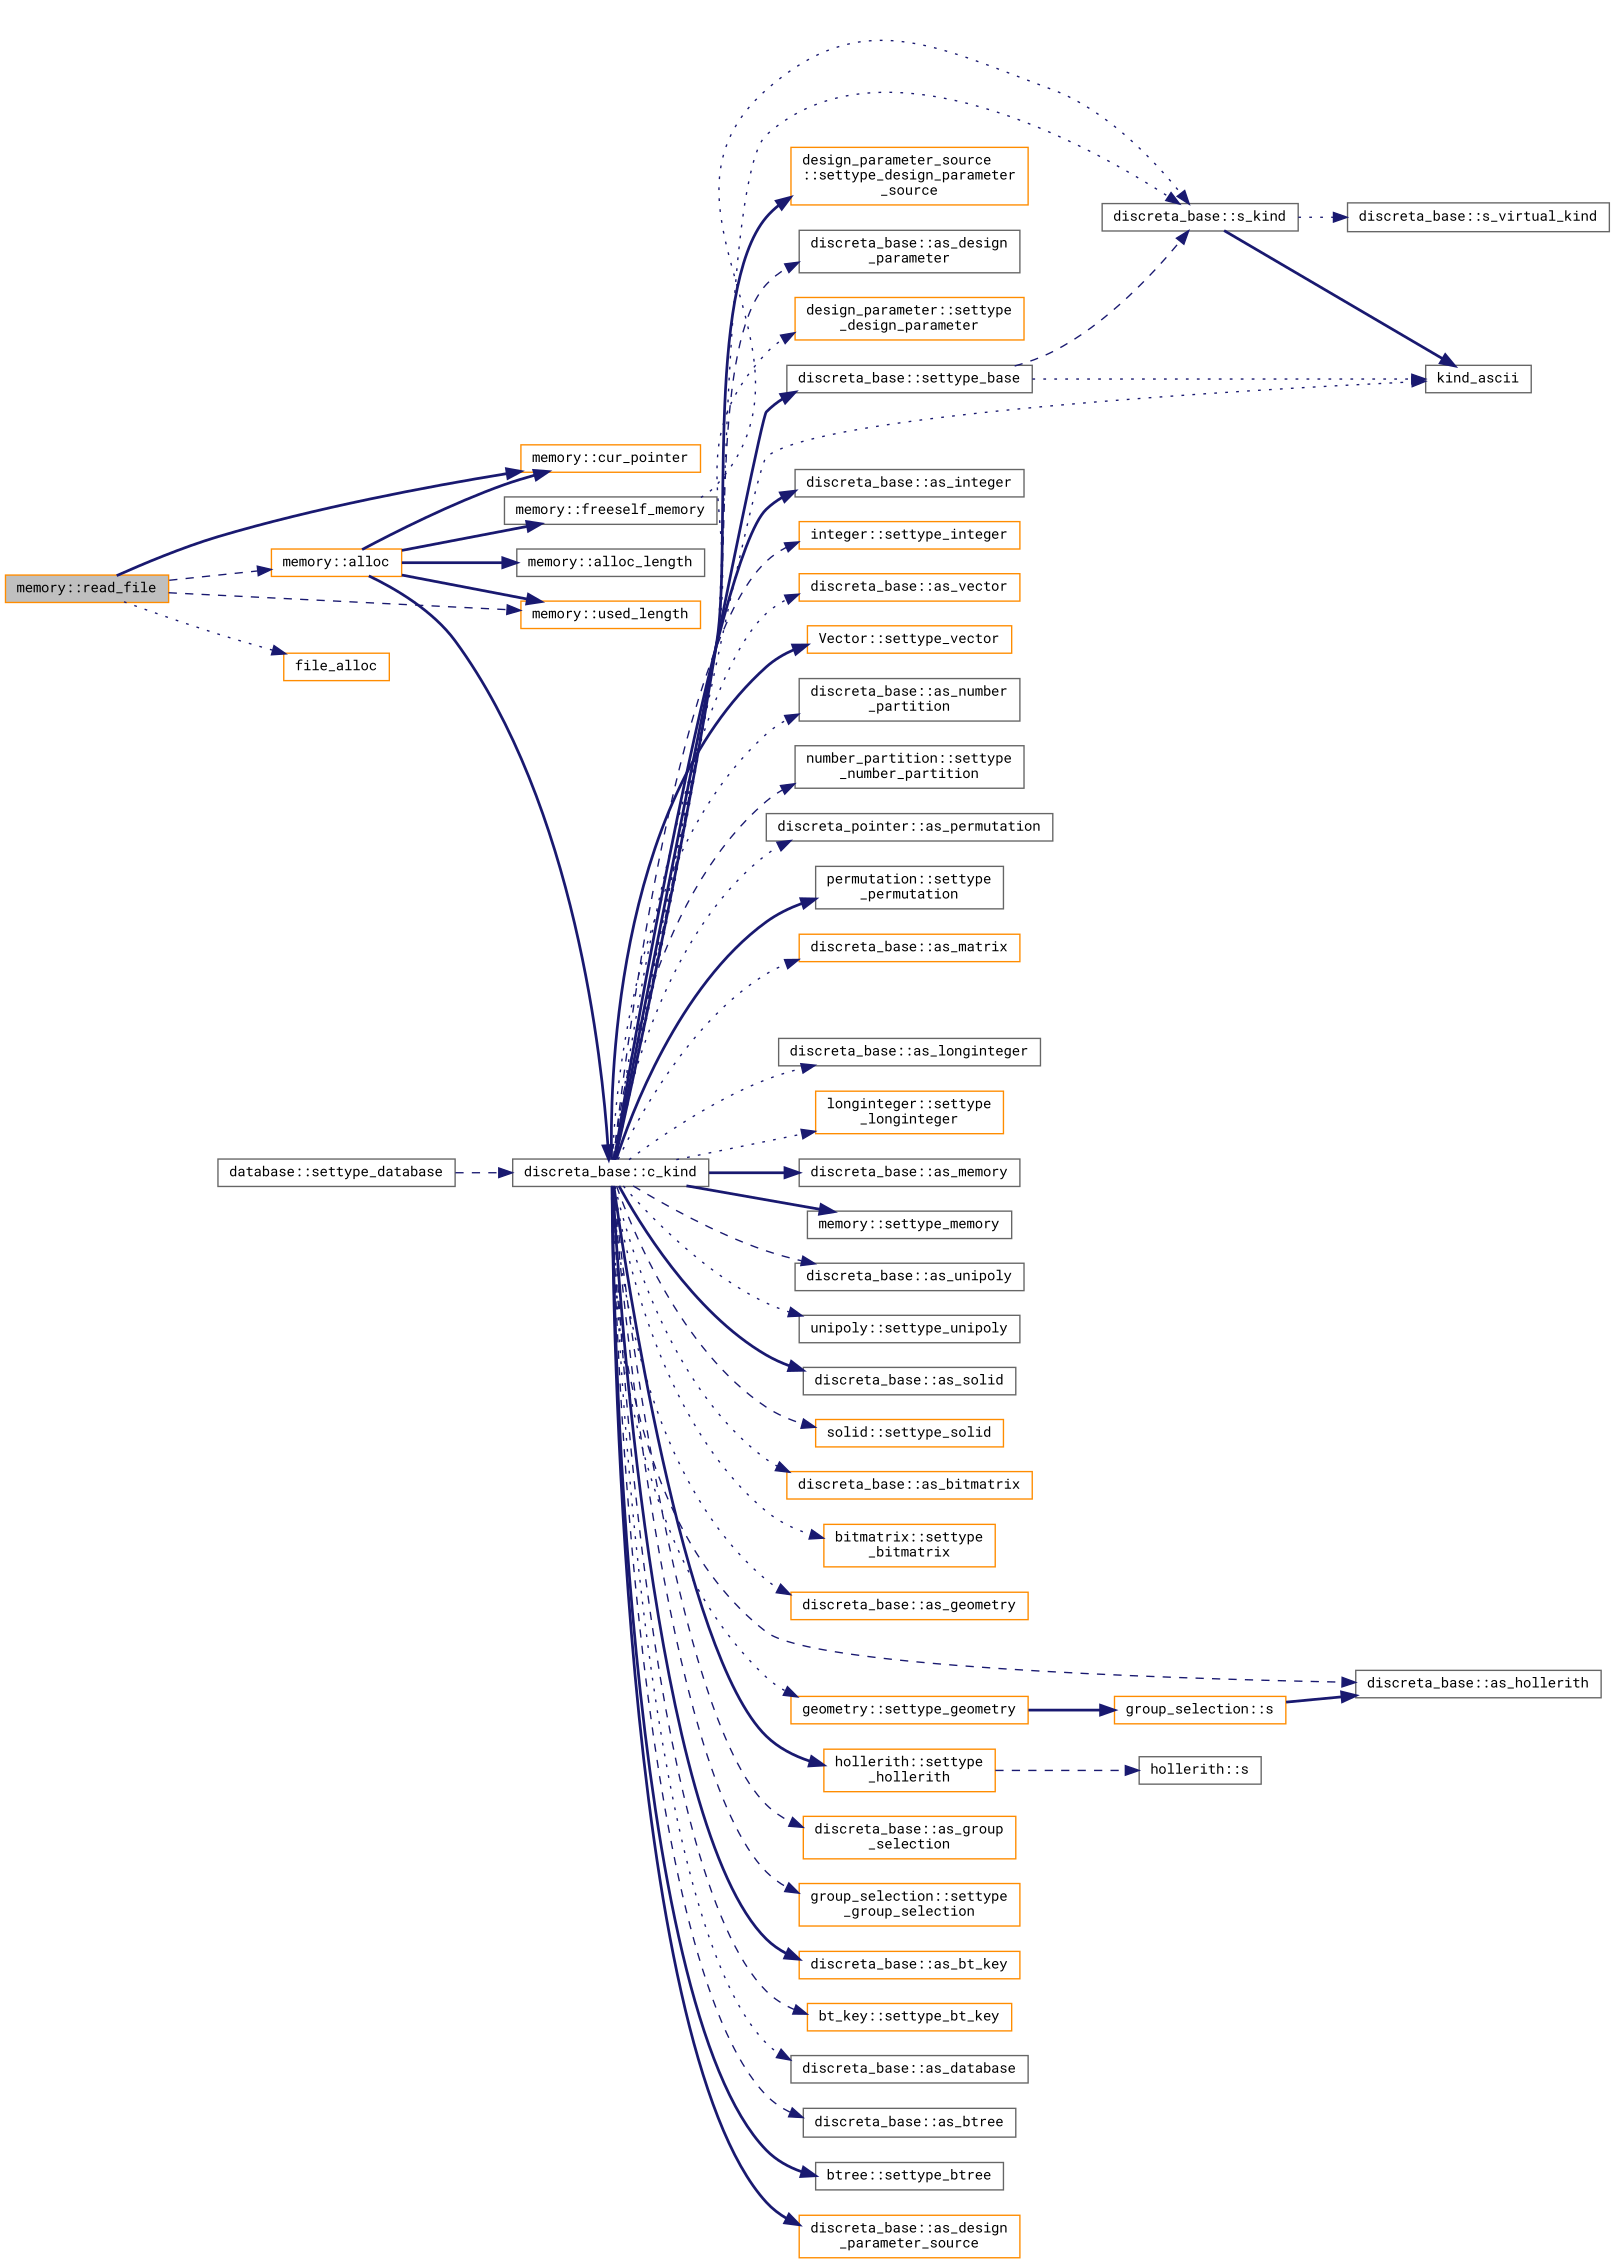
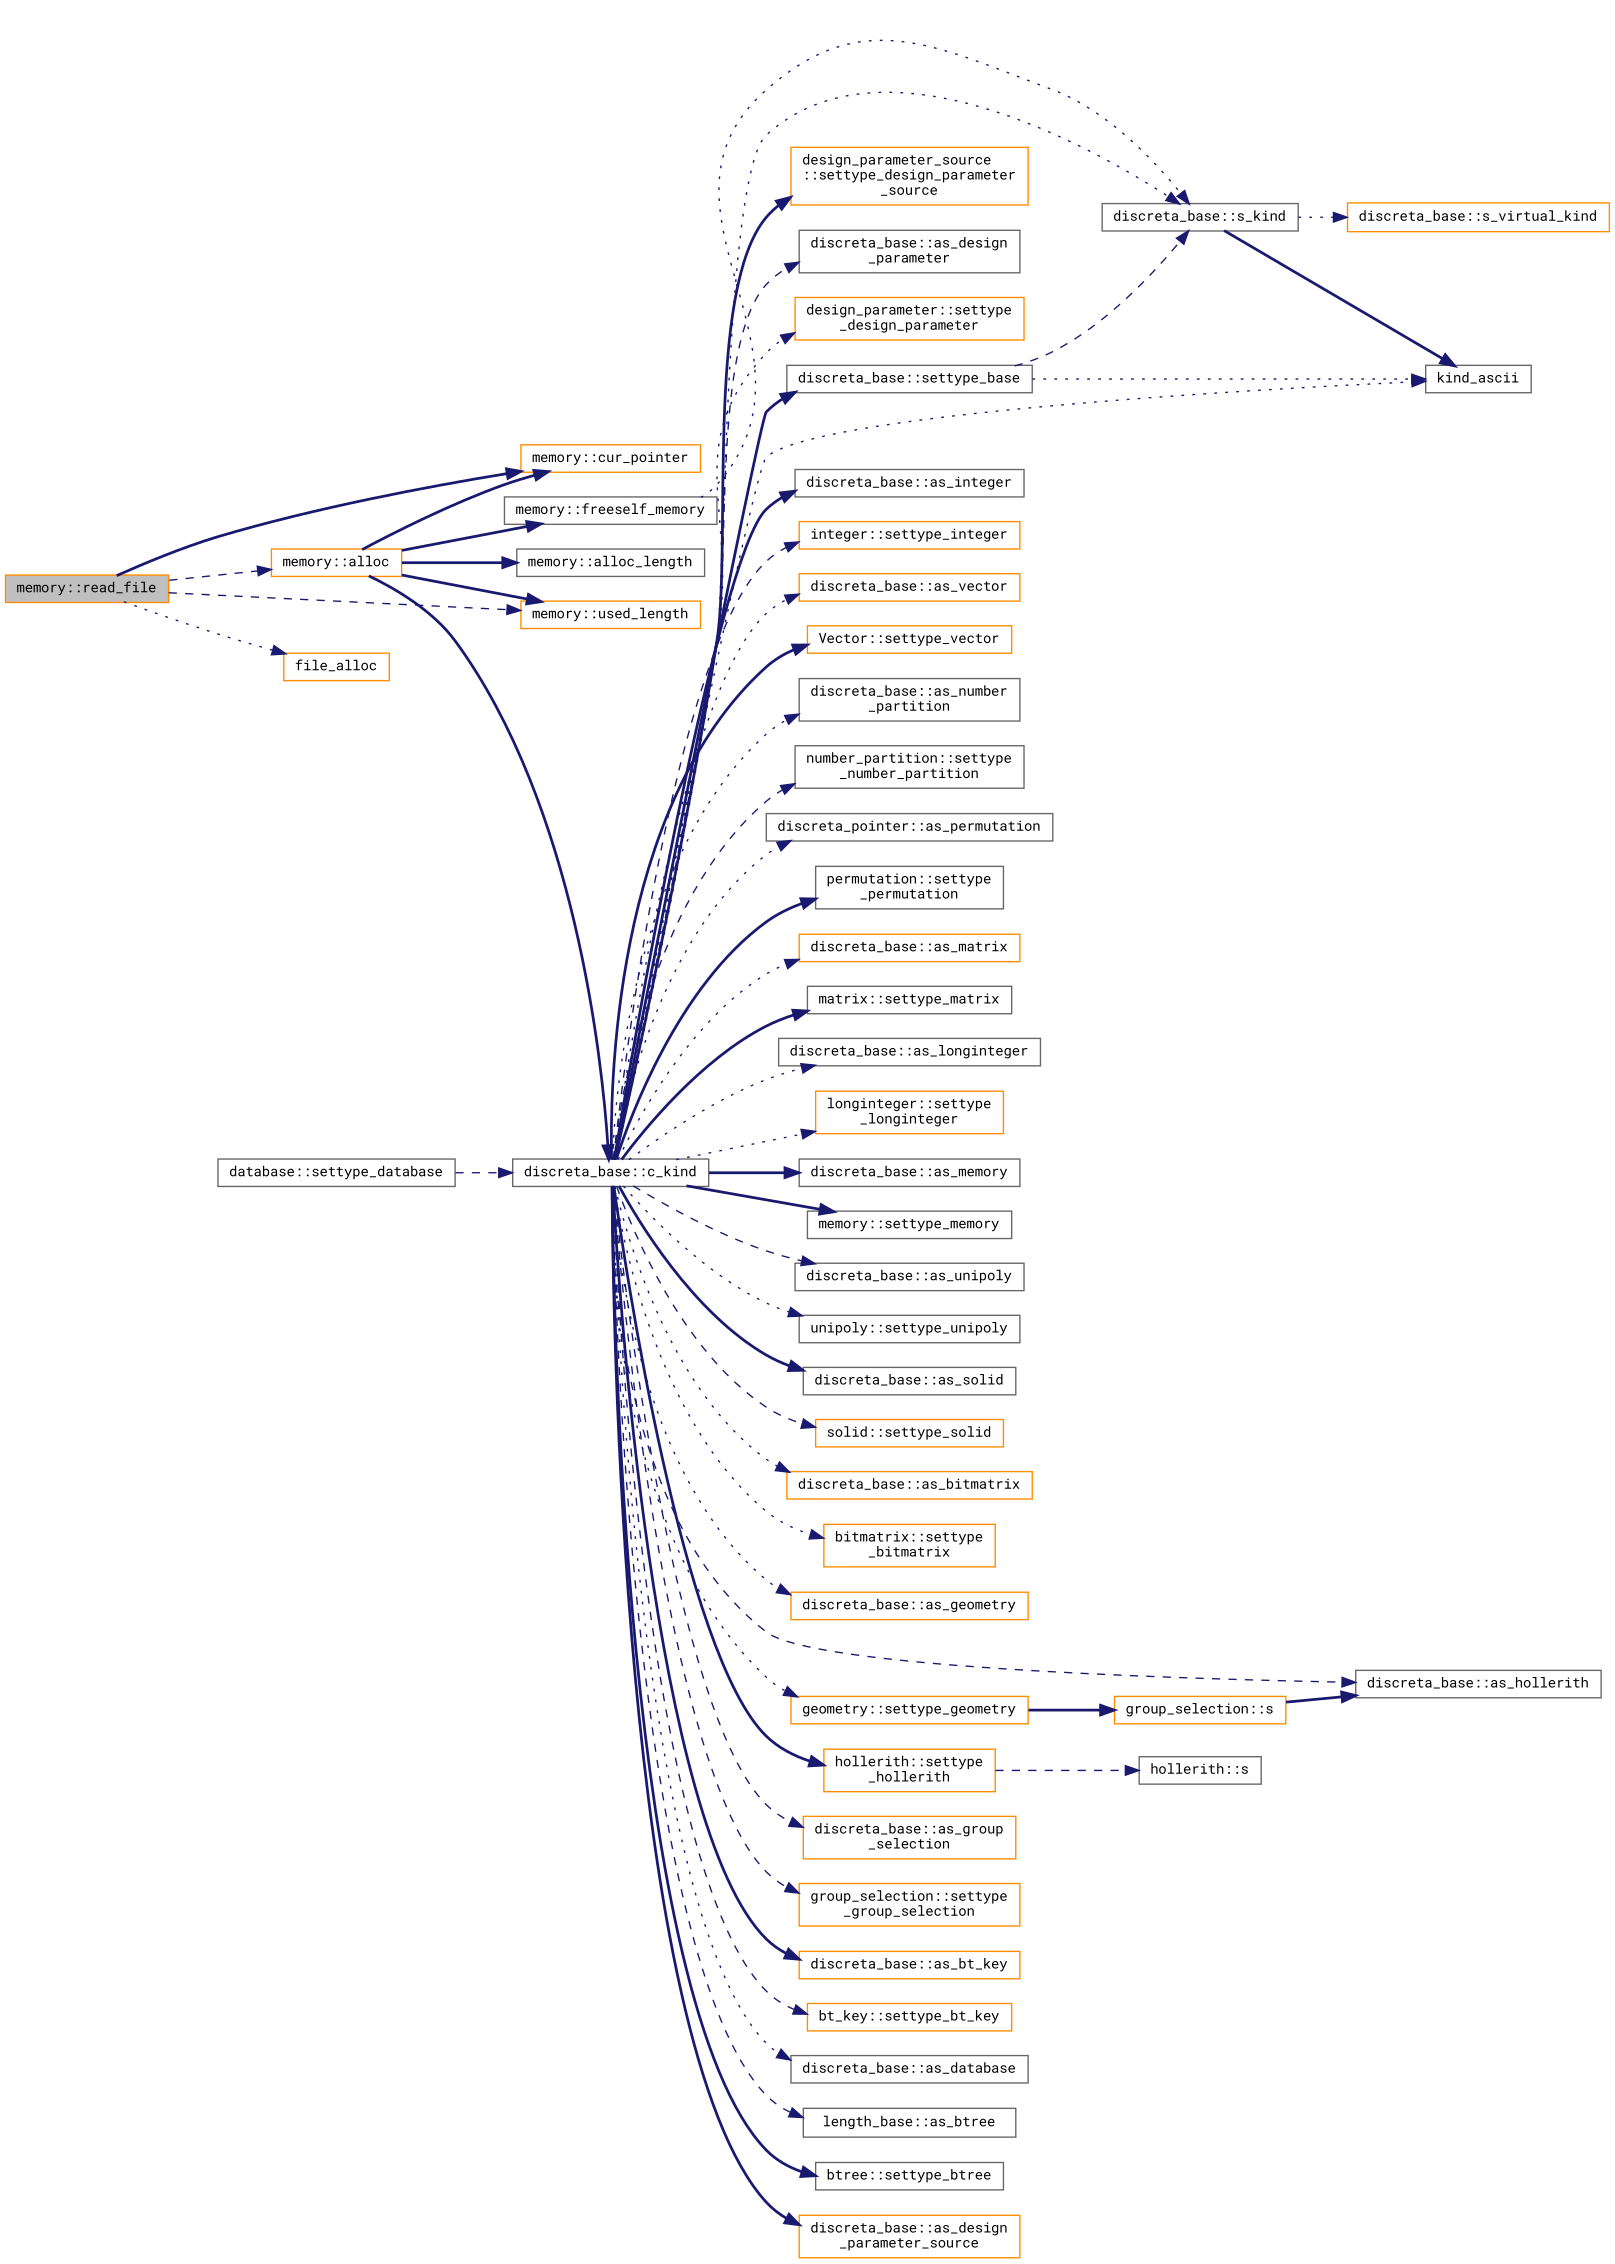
node "discreta_base::s_virtual_kind": color gray40 -> darkorange
node "matrix::settype_matrix": added
node "discreta_base::as_btree": label "discreta_base::as_btree" -> "length_base::as_btree"
